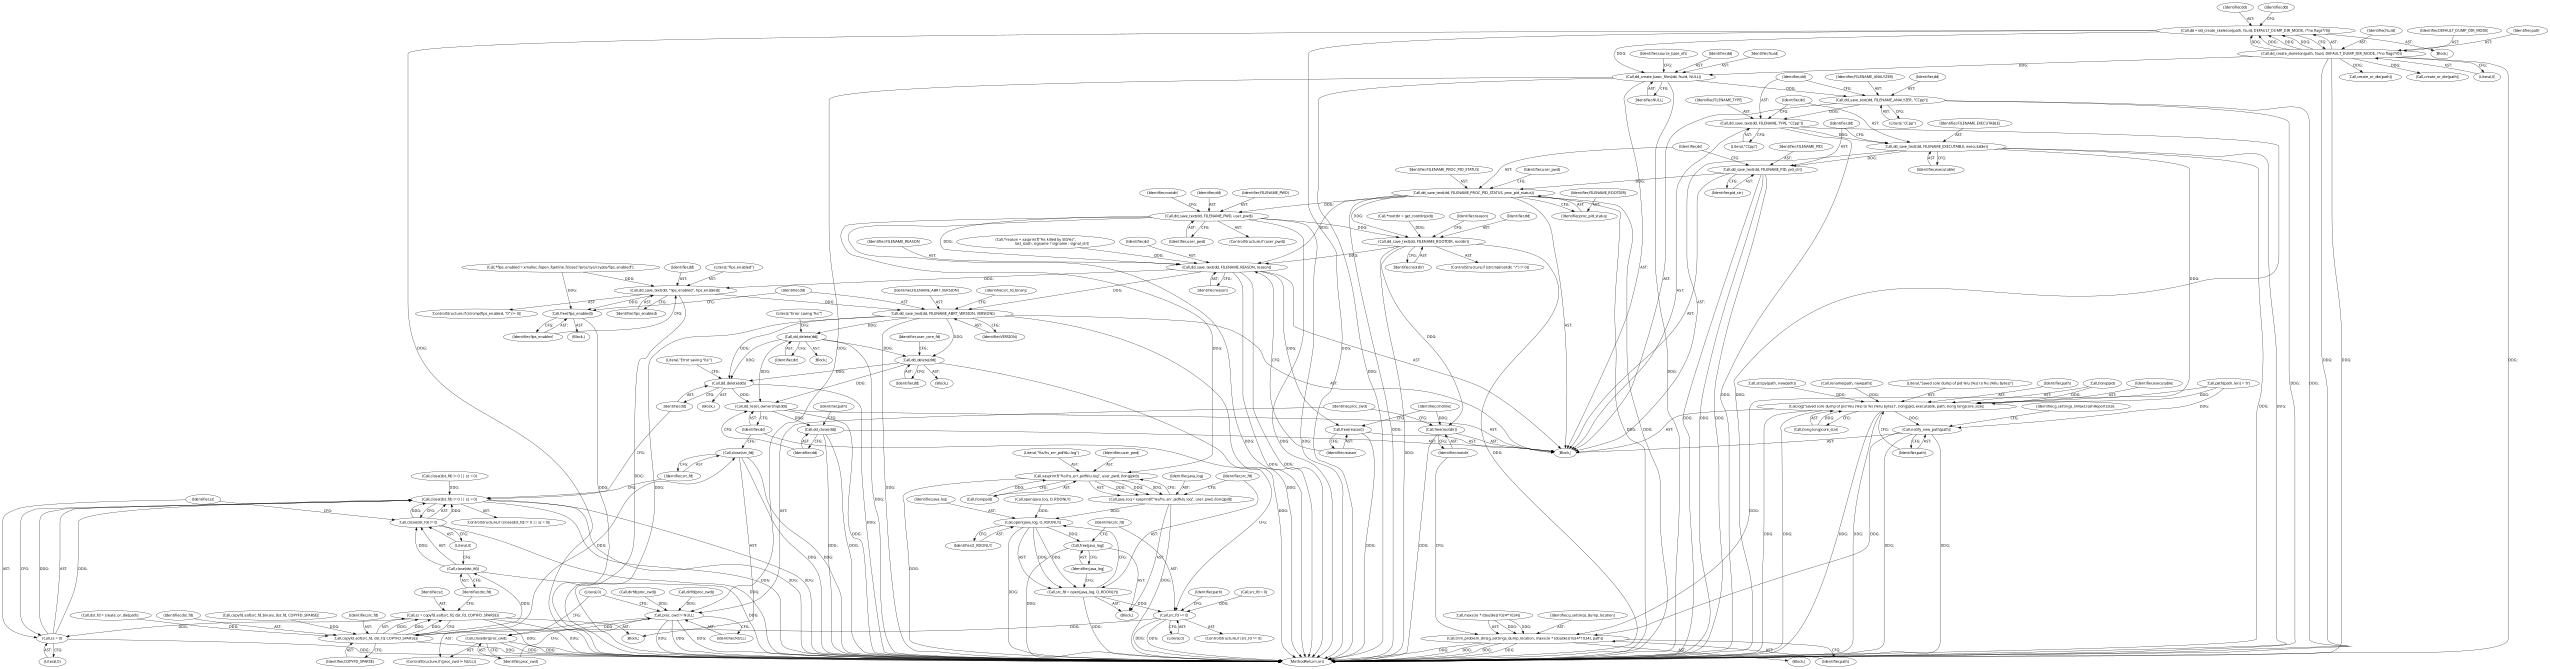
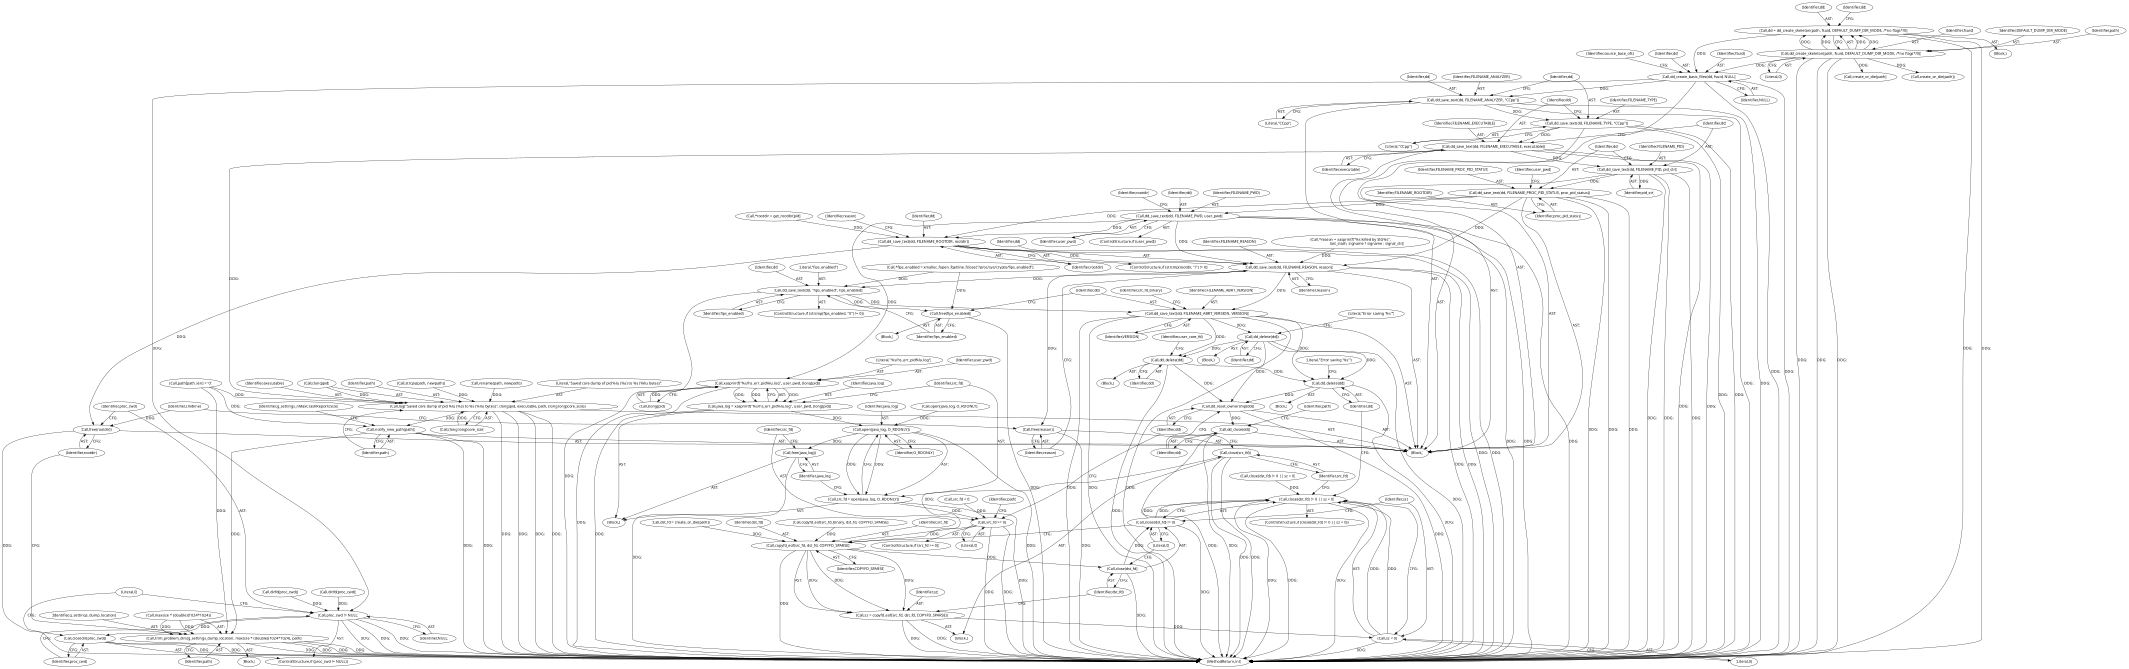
edge "(Call,dd_save_text(dd, FILENAME_PID, pid_str))" -> "(Identifier,pid_str)": label "CFG: " -> "DDG: "
edge "(Call,sz = copyfd_eof(src_fd, dst_fd, COPYFD_SPARSE))" -> "(Call,copyfd_eof(src_fd, dst_fd, COPYFD_SPARSE))": now "(Call,close(dst_fd) != 0)" -> "(Call,copyfd_eof(src_fd, dst_fd, COPYFD_SPARSE))"
